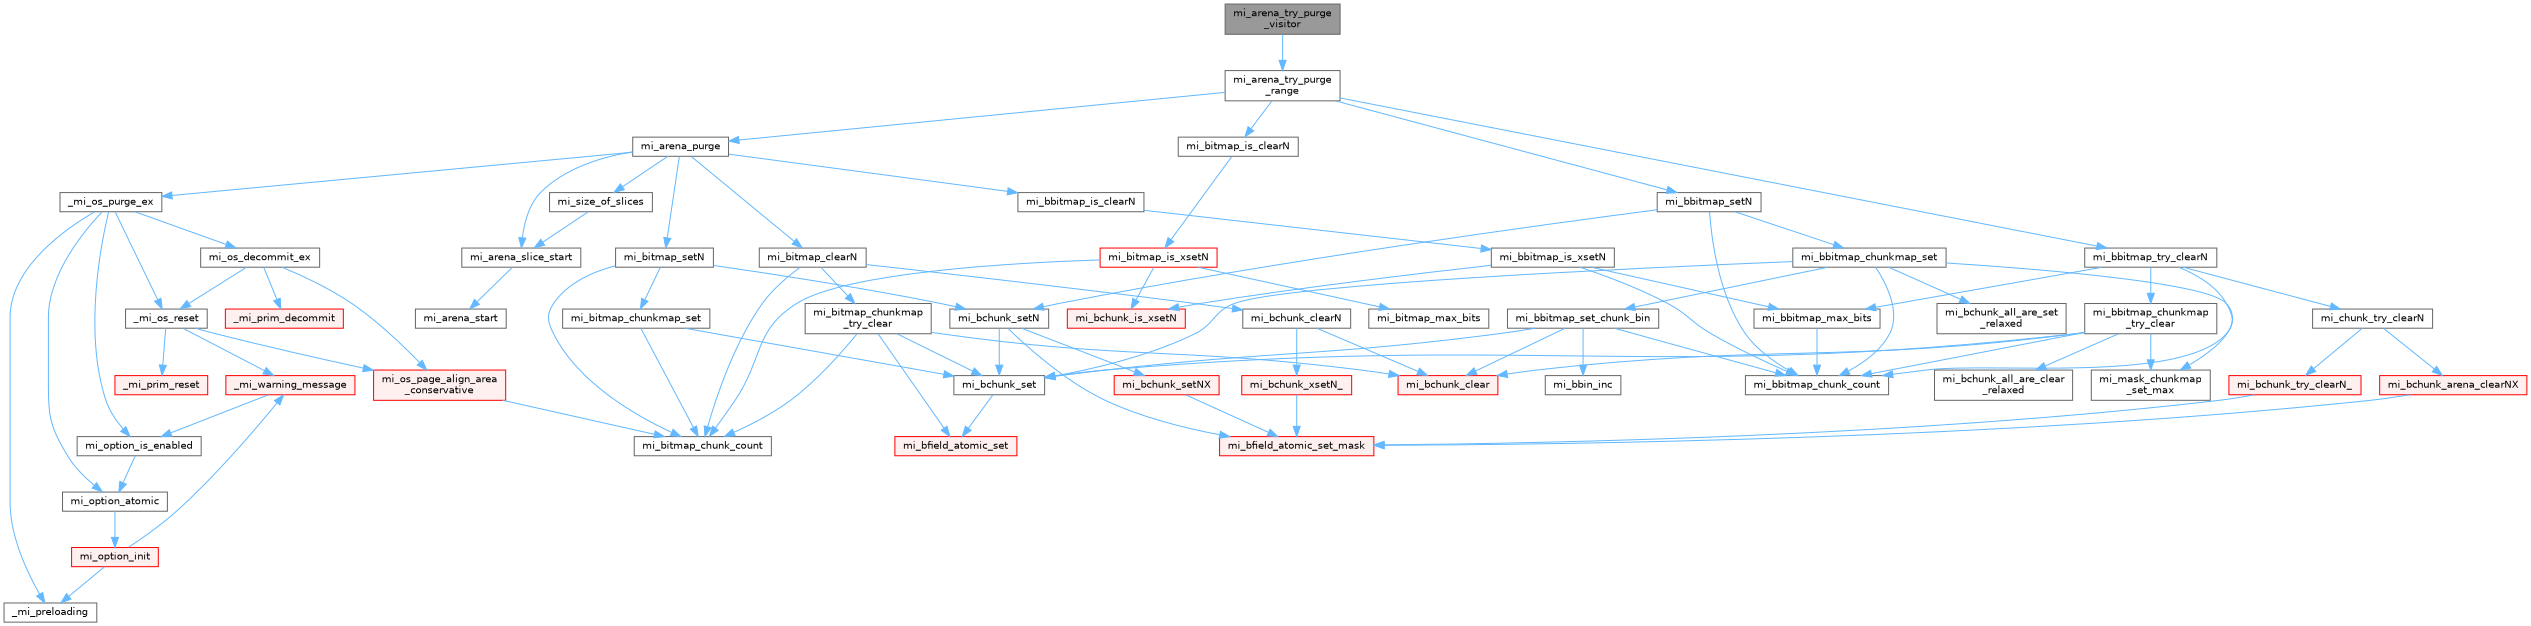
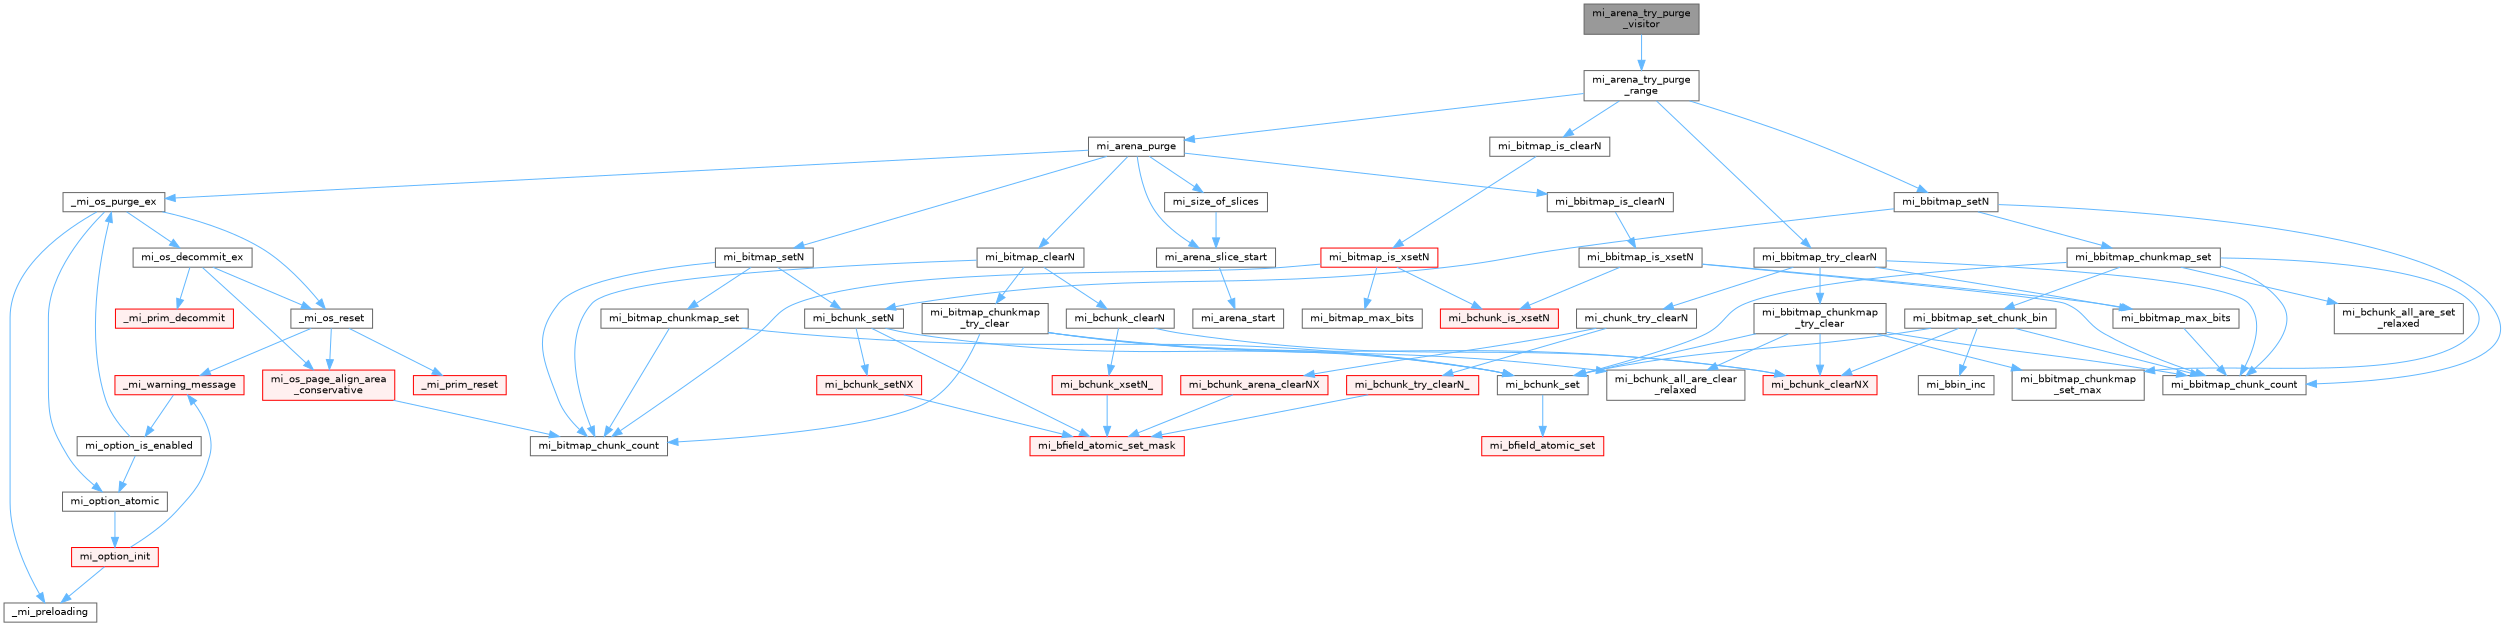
edge "_mi_os_purge_ex" -> "mi_option_is_enabled": reversed
edge "mi_bitmap_chunkmap _try_clear" -> "mi_bfield_atomic_set": now "mi_bitmap_chunkmap _try_clear" -> "mi_bchunk_all_are_clear _relaxed"
node "mi_bchunk_clear": label "mi_bchunk_clear" -> "mi_bchunk_clearNX"
node "mi_mask_chunkmap _set_max": label "mi_mask_chunkmap _set_max" -> "mi_bbitmap_chunkmap _set_max"
